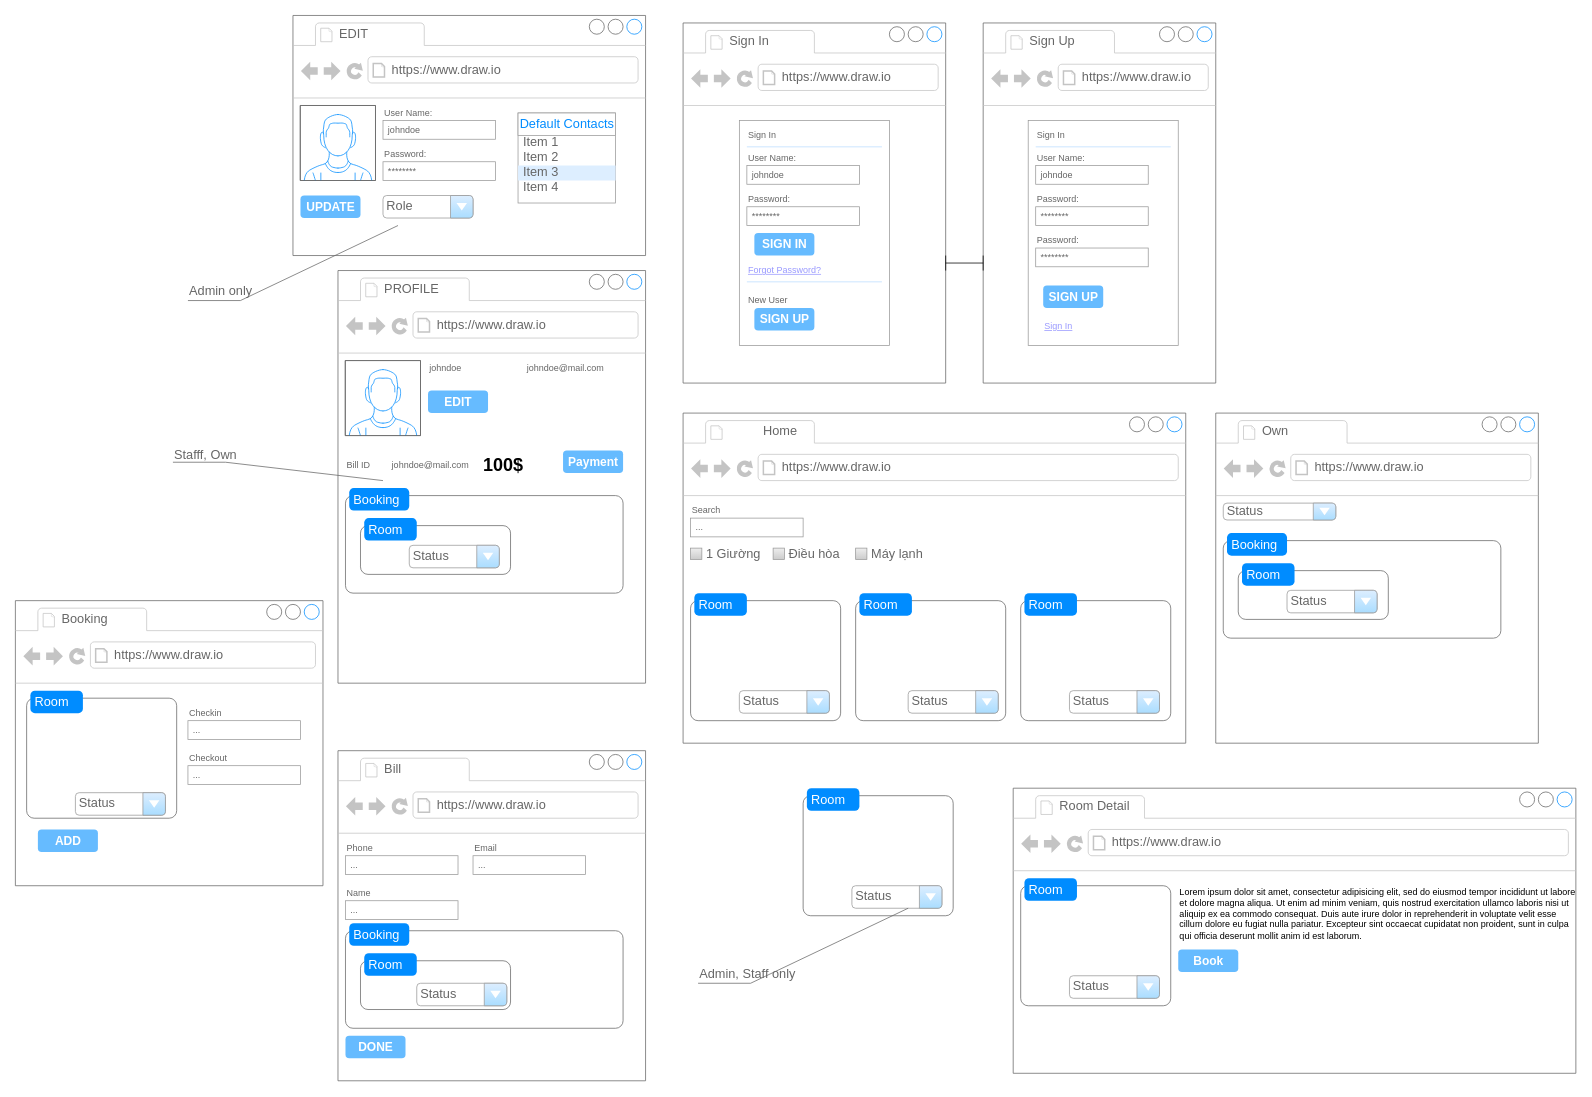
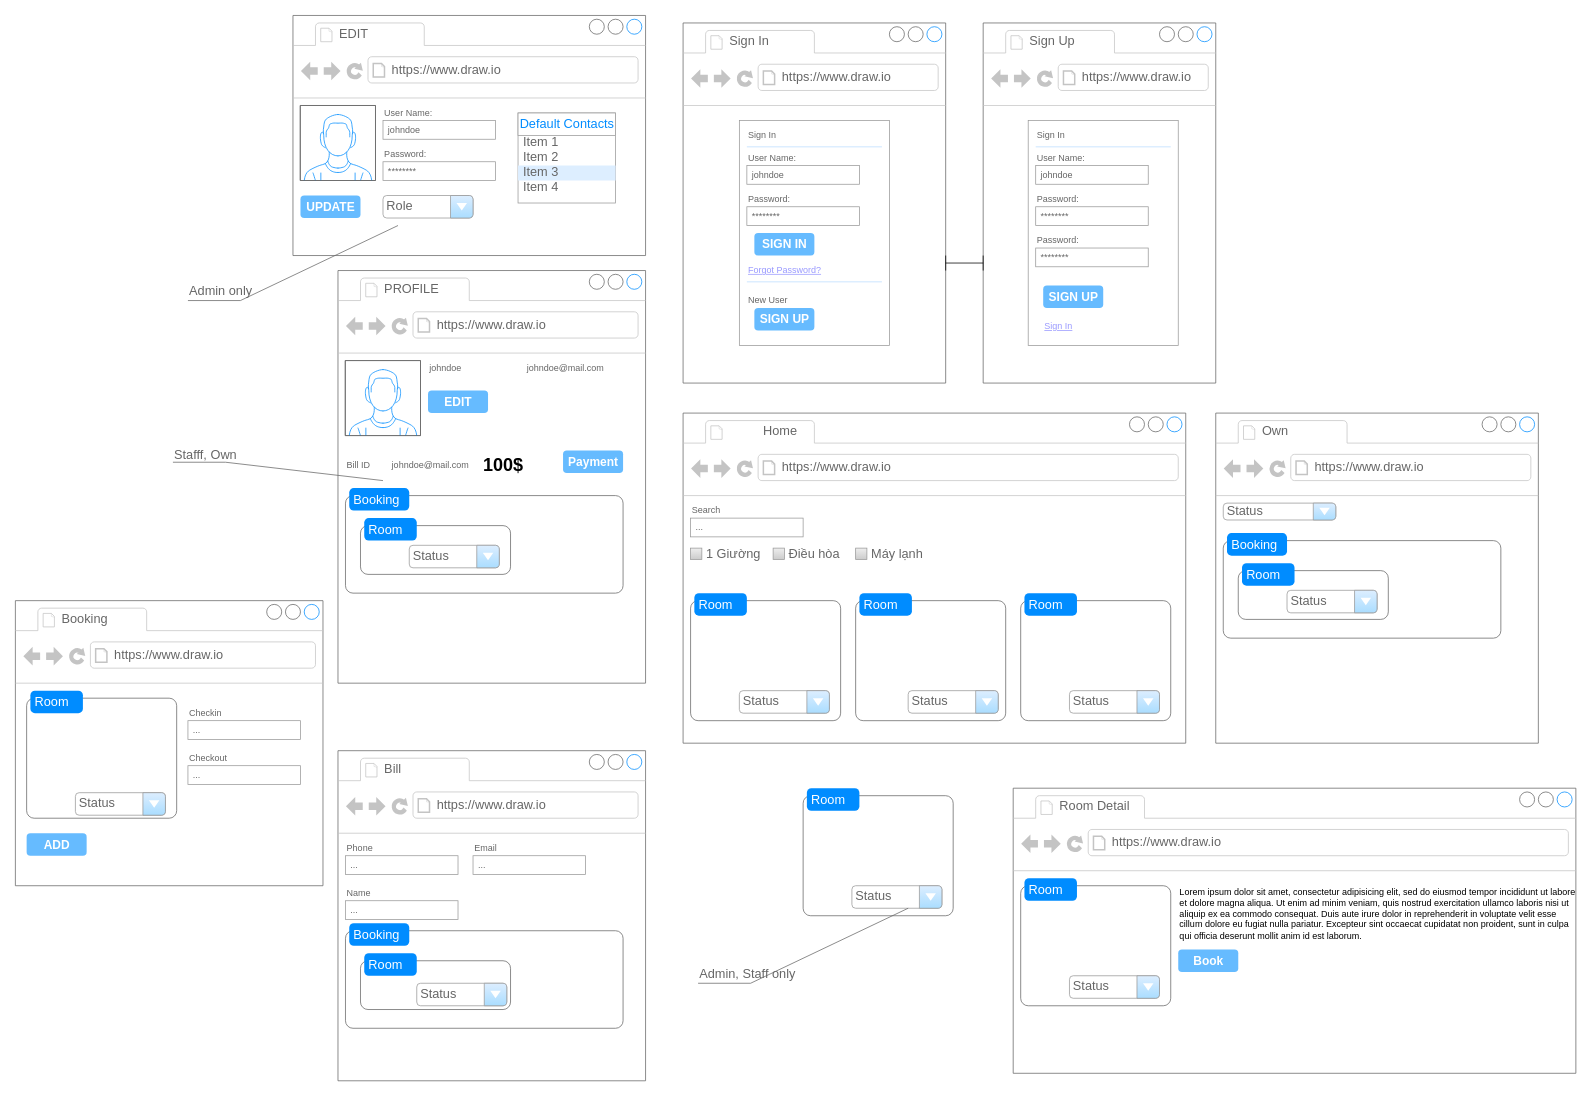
node "ADD": moved (68, 840) -> (57, 844)
node "DONE": removed
